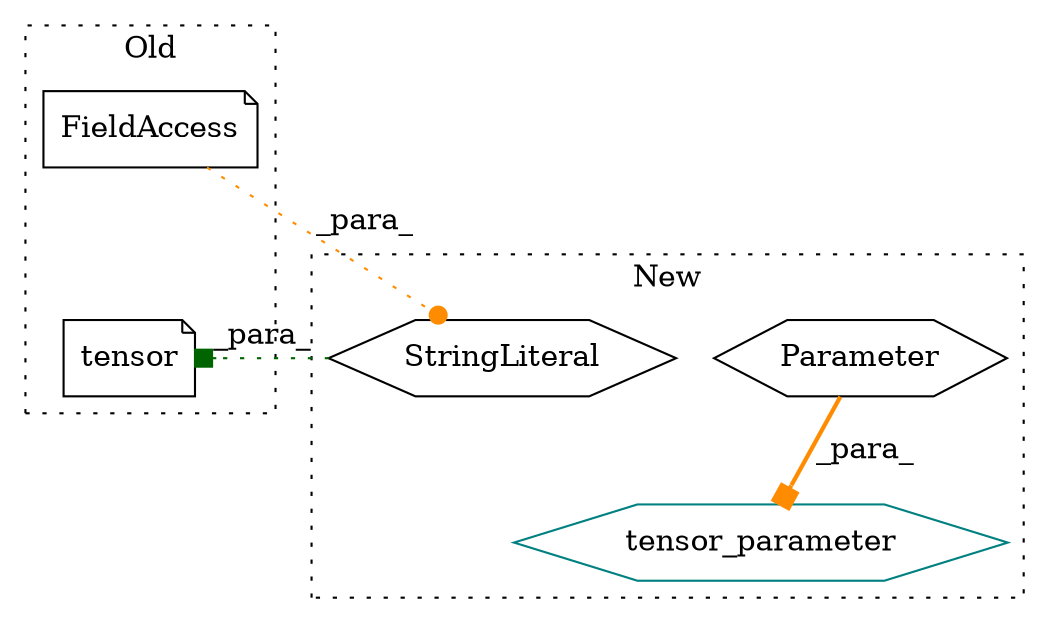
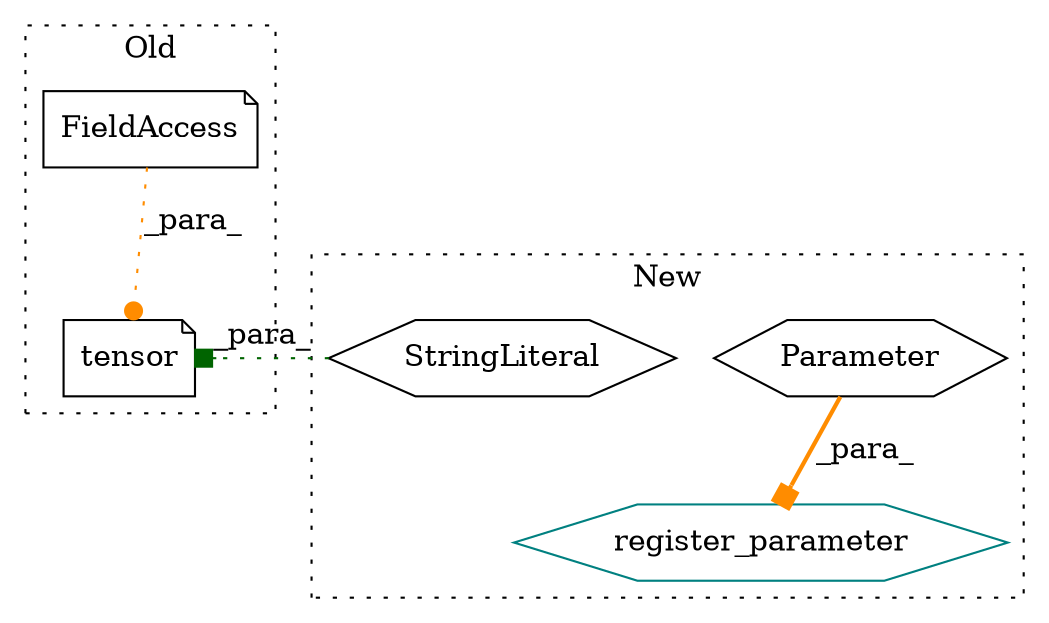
edge "FieldAccess" -> "StringLiteral": now "FieldAccess" -> "tensor"
node "tensor_parameter": label "tensor_parameter" -> "register_parameter"
